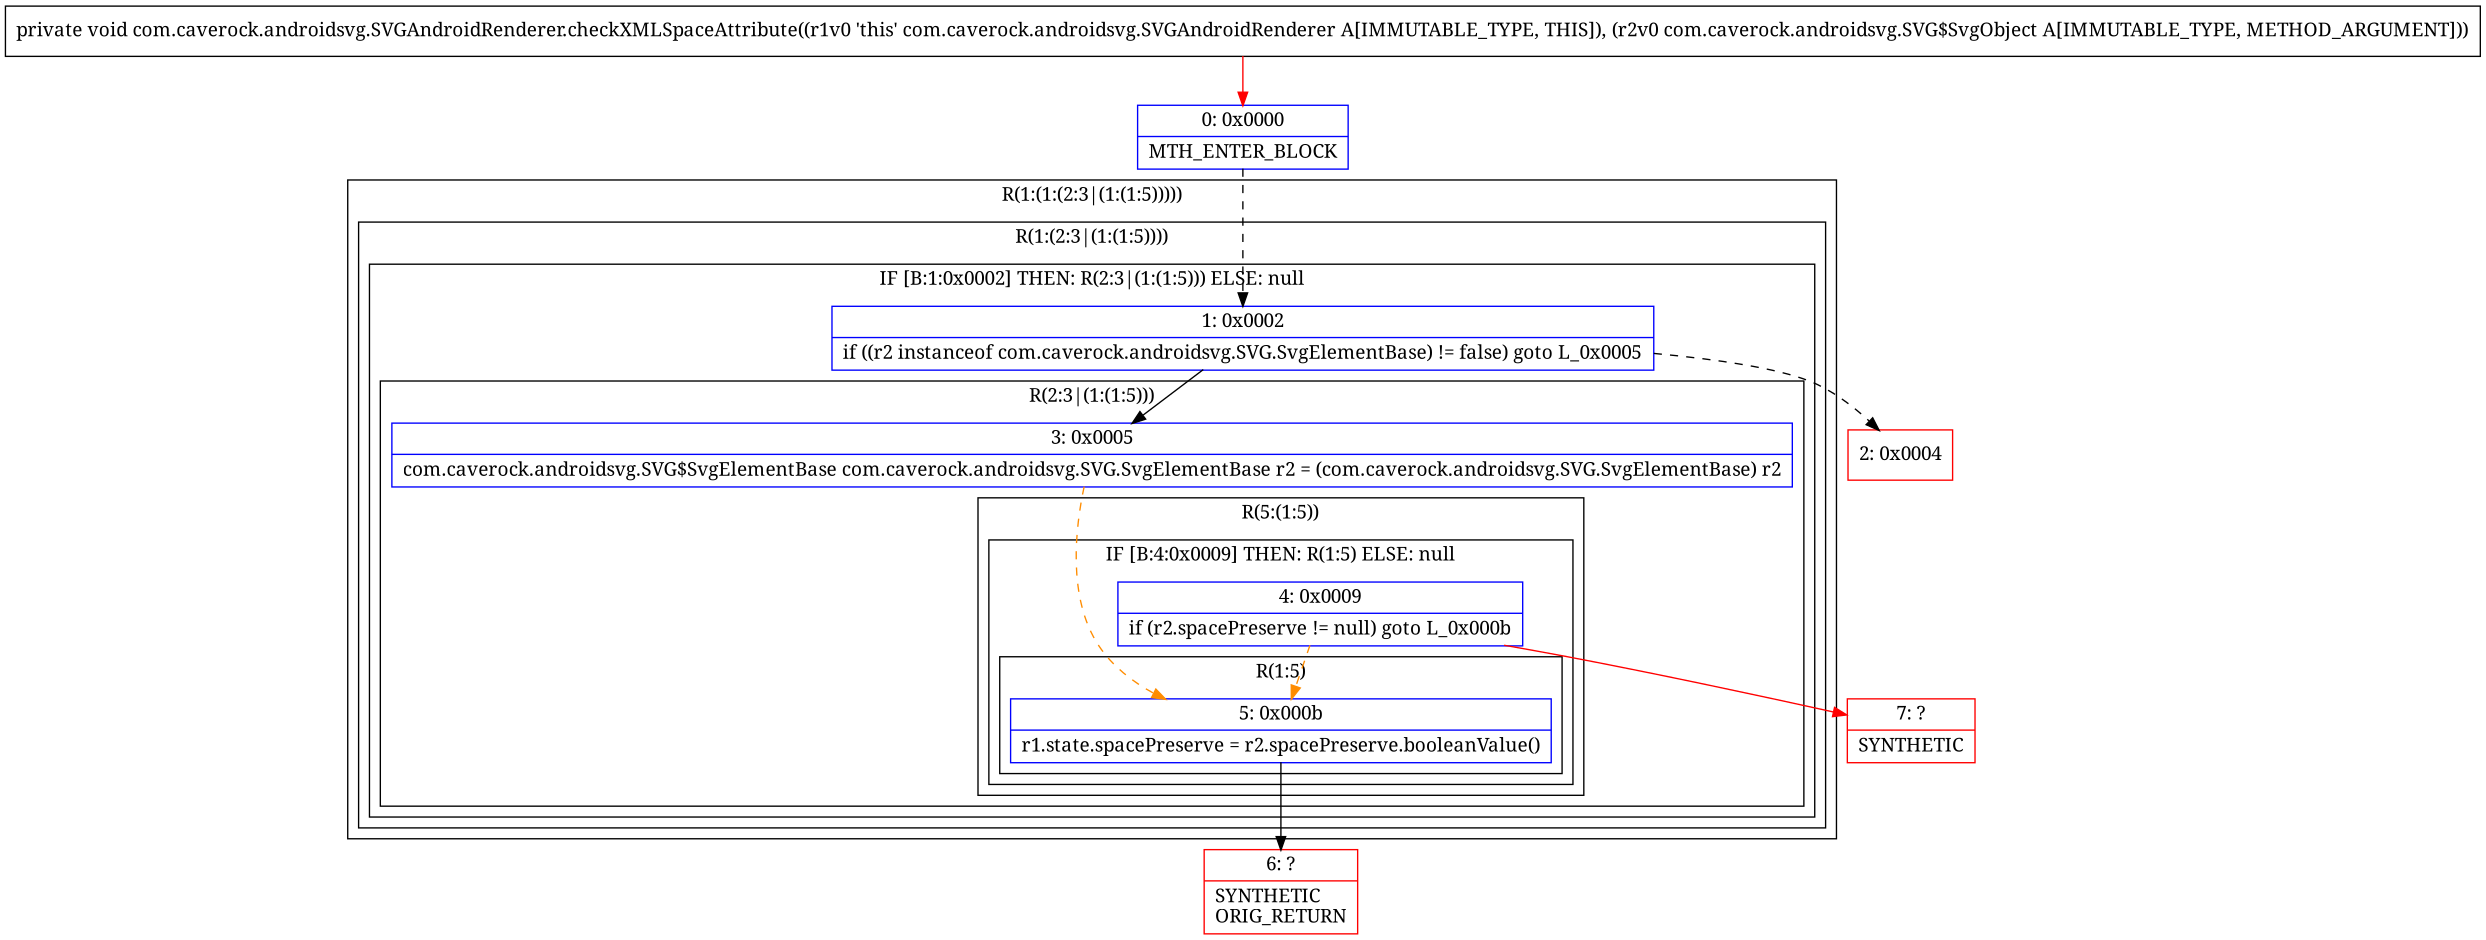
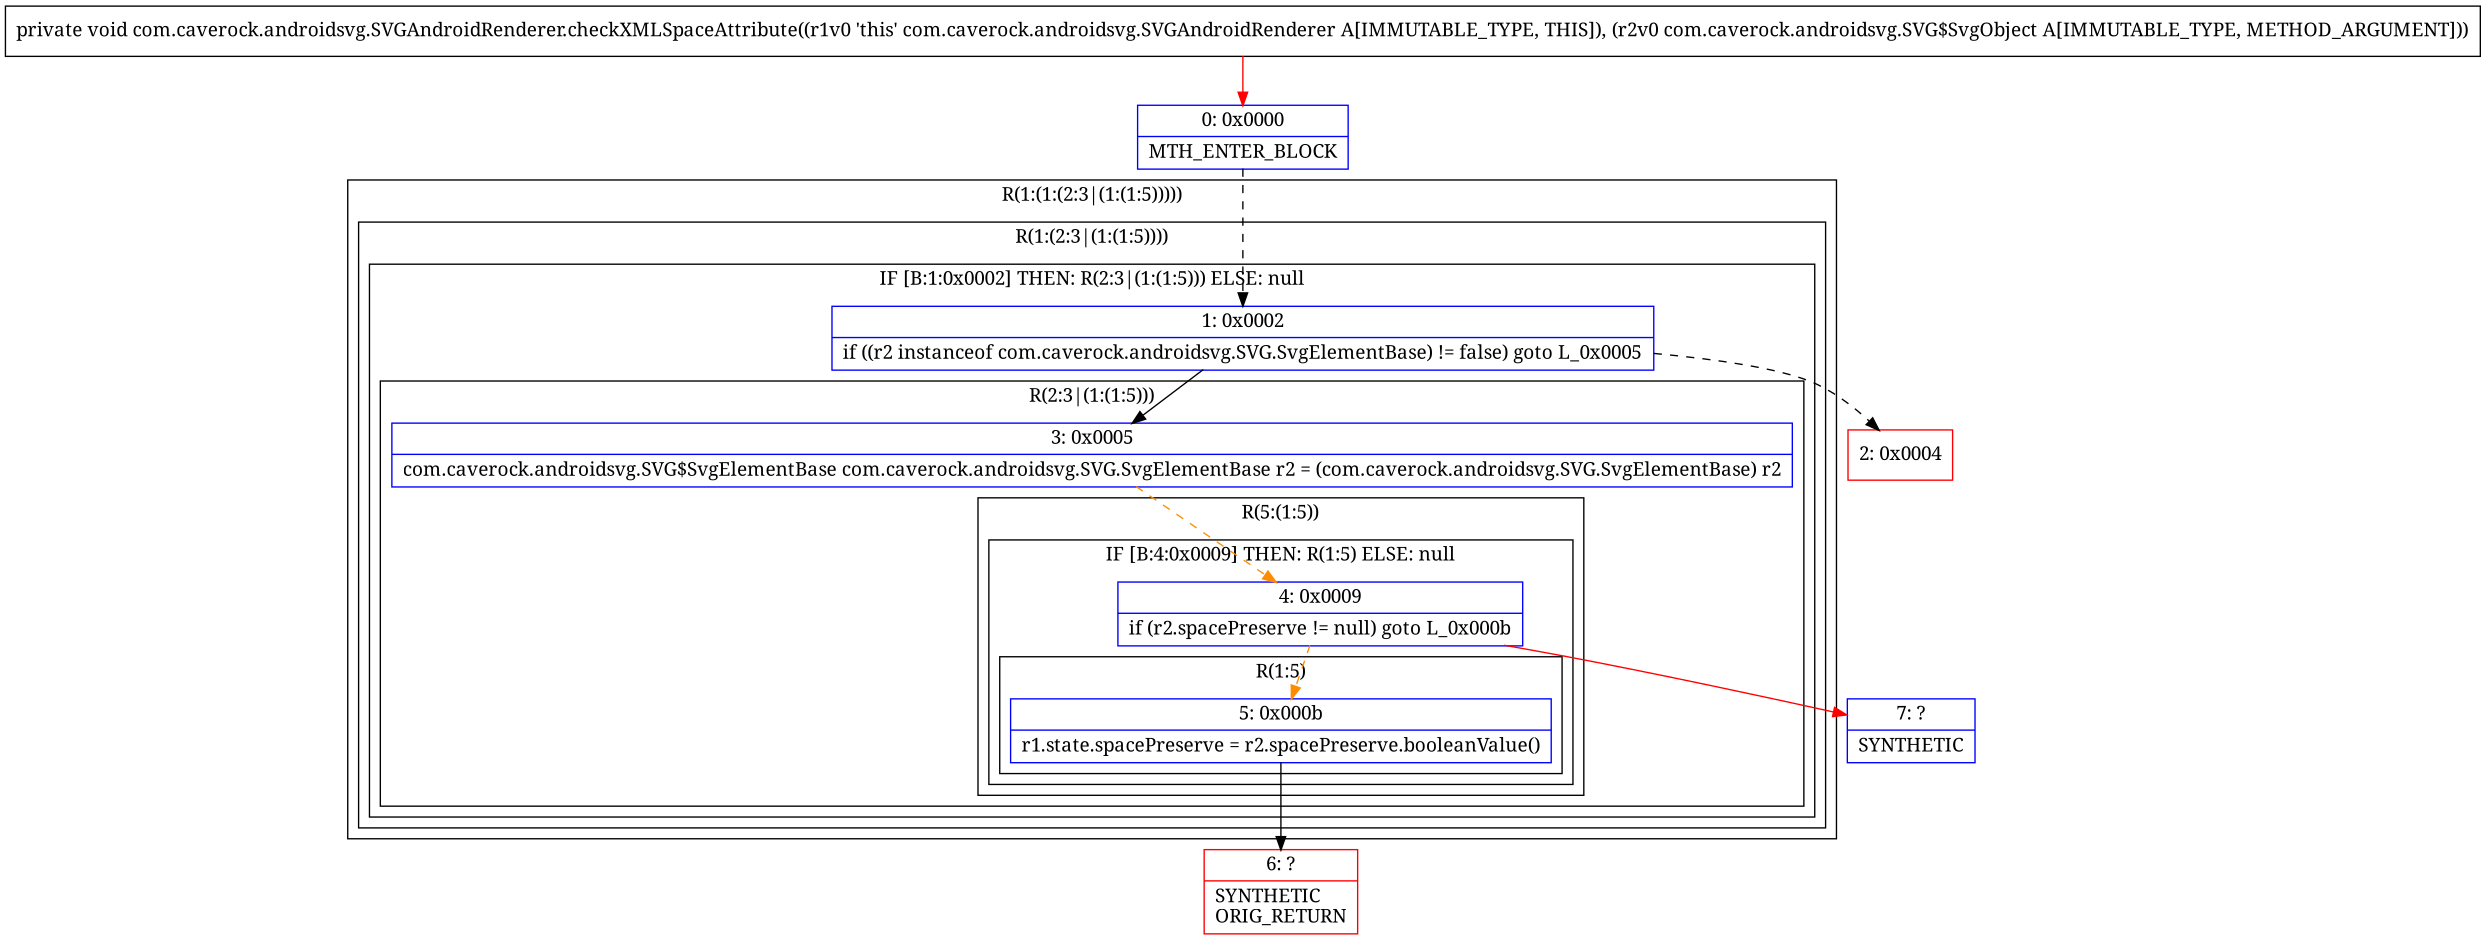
edge "3: 0x0005" -> "5: 0x000b": now "3: 0x0005" -> "4: 0x0009"
node "7: ?": color red -> blue
